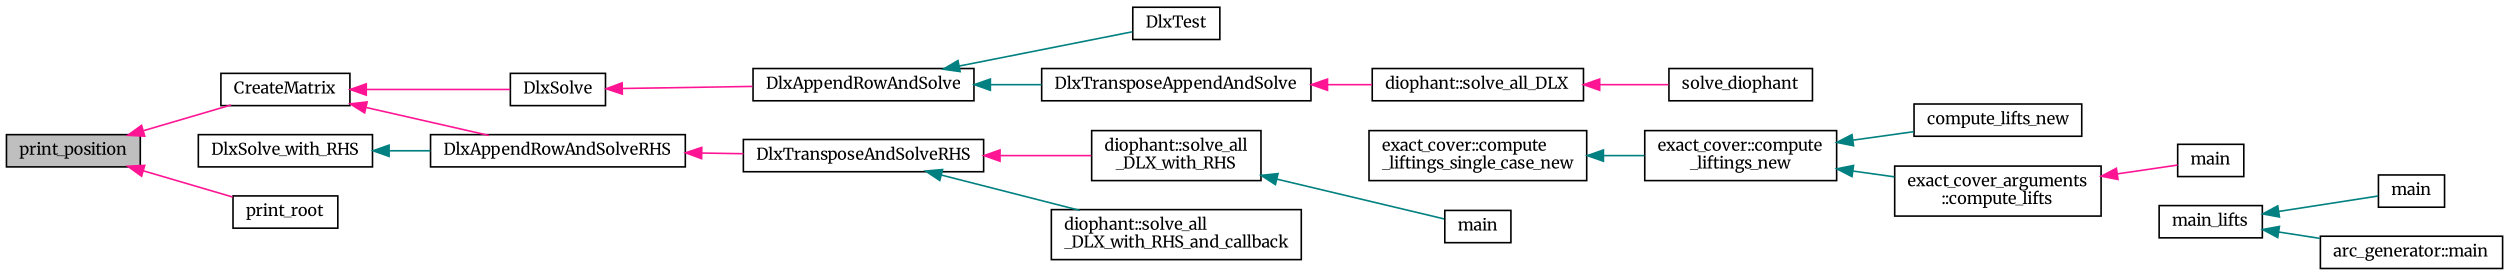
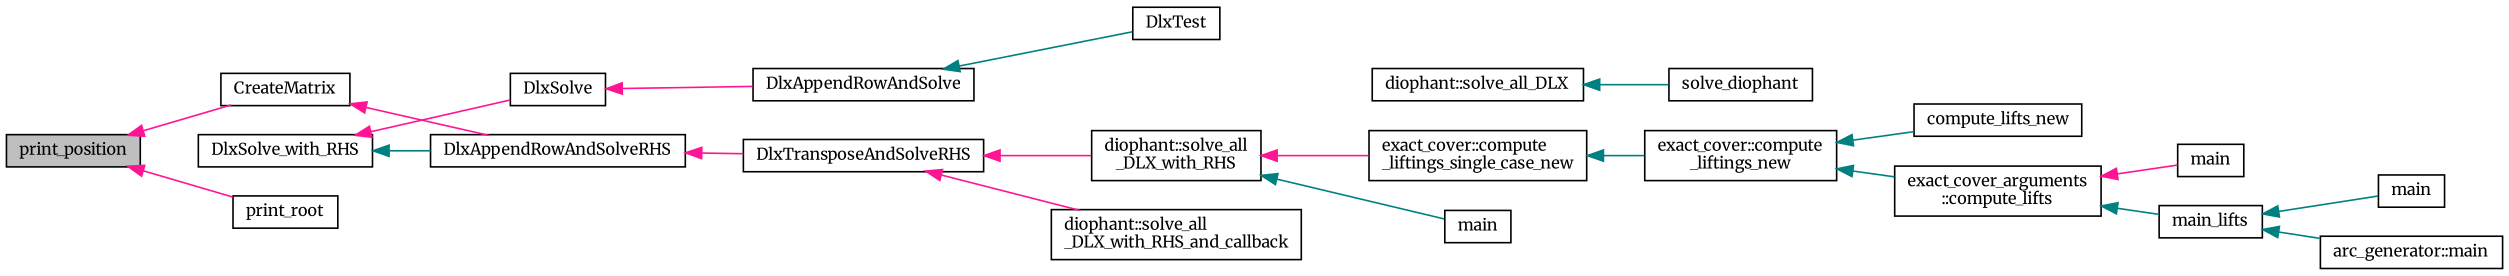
node "DlxTransposeAppendAndSolve": removed
edge "solve_diophant" -> "diophant::solve_all_DLX": color deeppink -> teal
edge "DlxSolve" -> "CreateMatrix": now "DlxSolve" -> "DlxSolve_with_RHS"
edge "exact_cover::compute _liftings_single_case_new" -> "diophant::solve_all _DLX_with_RHS": added
edge "diophant::solve_all _DLX_with_RHS_and_callback" -> "DlxTransposeAndSolveRHS": color teal -> deeppink
edge "main_lifts" -> "exact_cover_arguments ::compute_lifts": added
